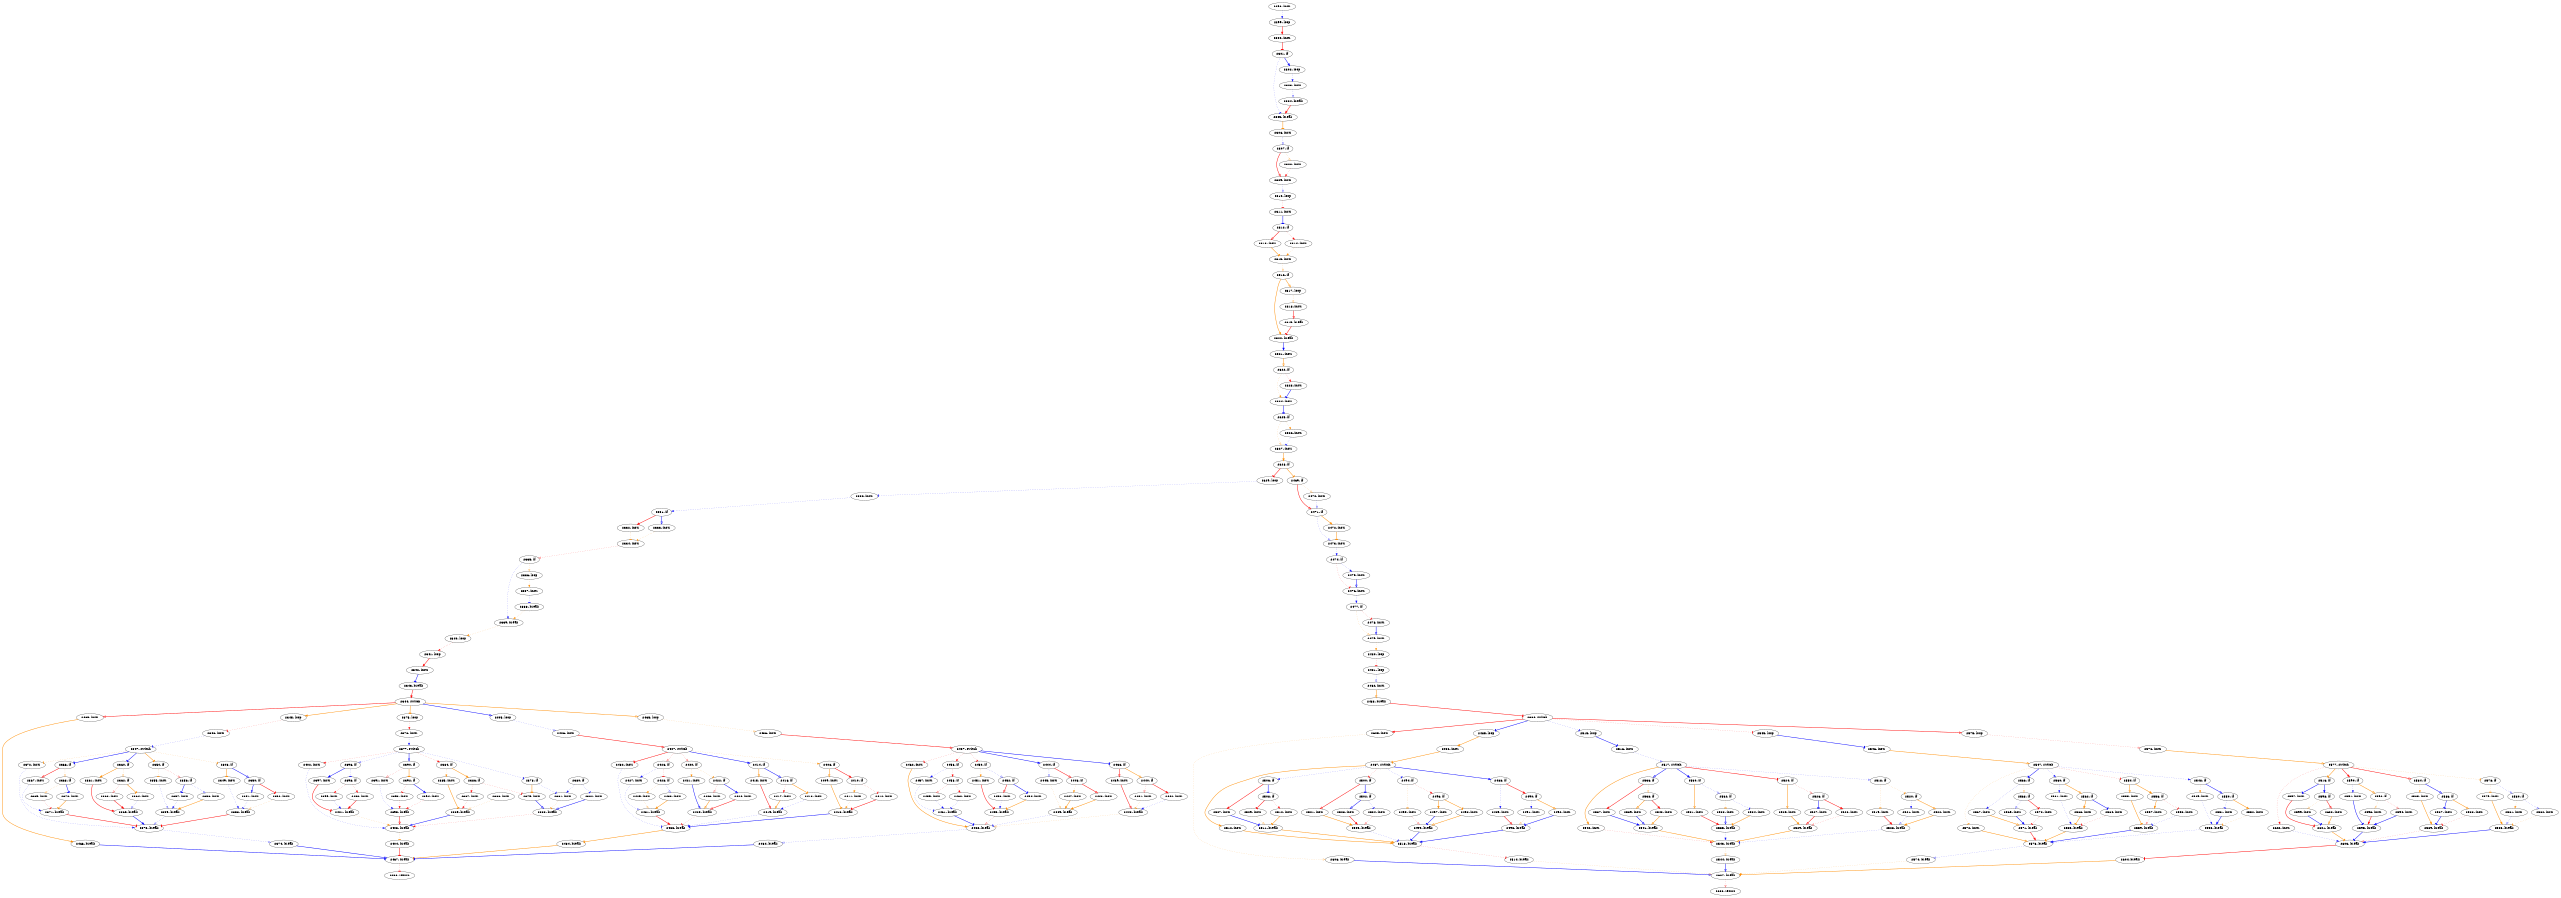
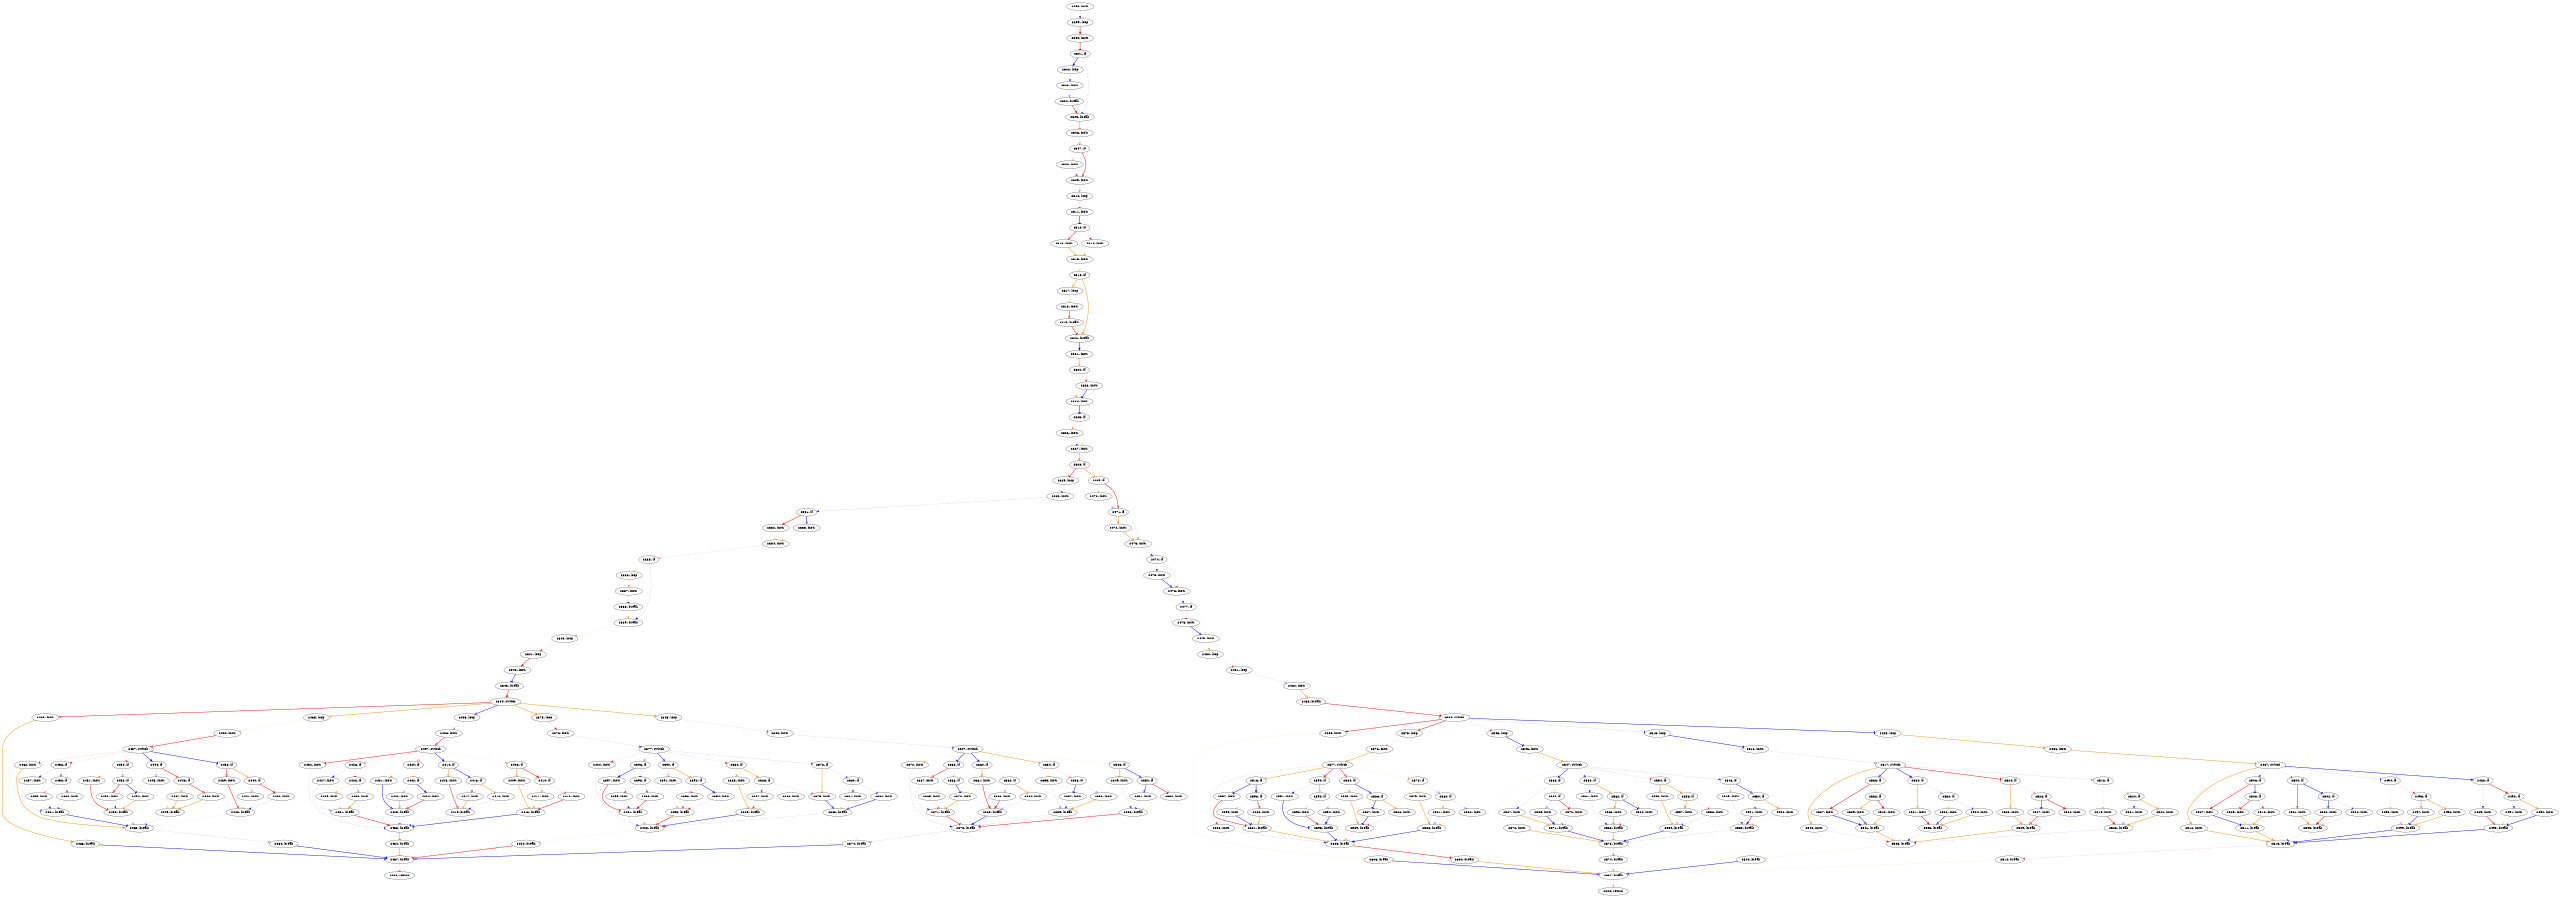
edge "2378: if" -> "2381: instr": now "2378: if" -> "2380: if"
edge "2391: instr" -> "2395: break": color blue -> darkorange
edge "2571: break" -> "2573: break": color red -> blue
